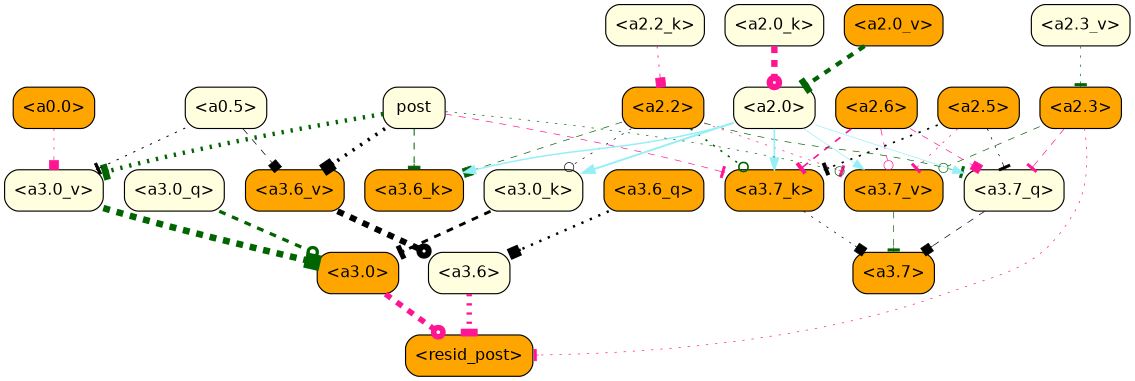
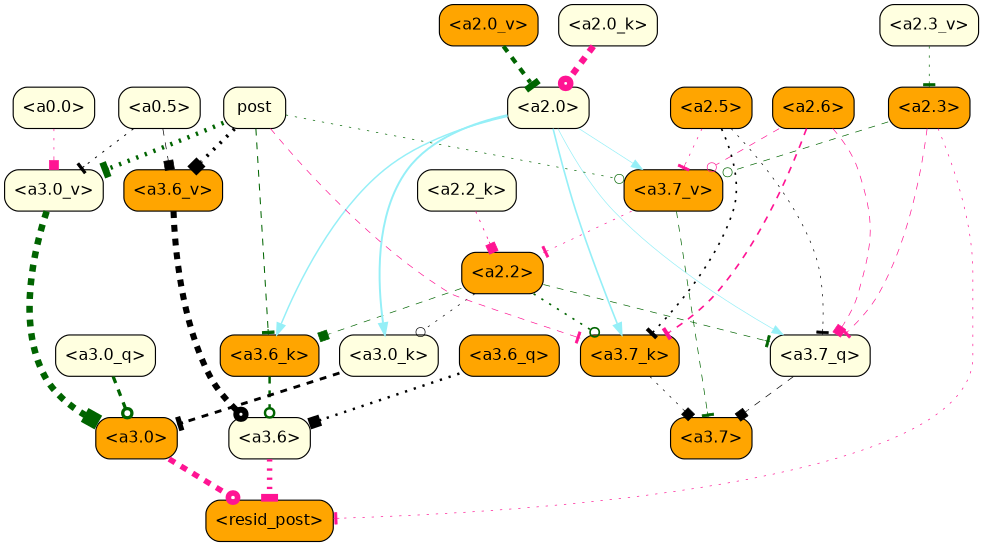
node "<a0.0>": fillcolor orange -> lightyellow
edge "<a2.2>" -> "<a3.7_v>": reversed
edge "<a3.6_k>" -> "<a3.6>": added
